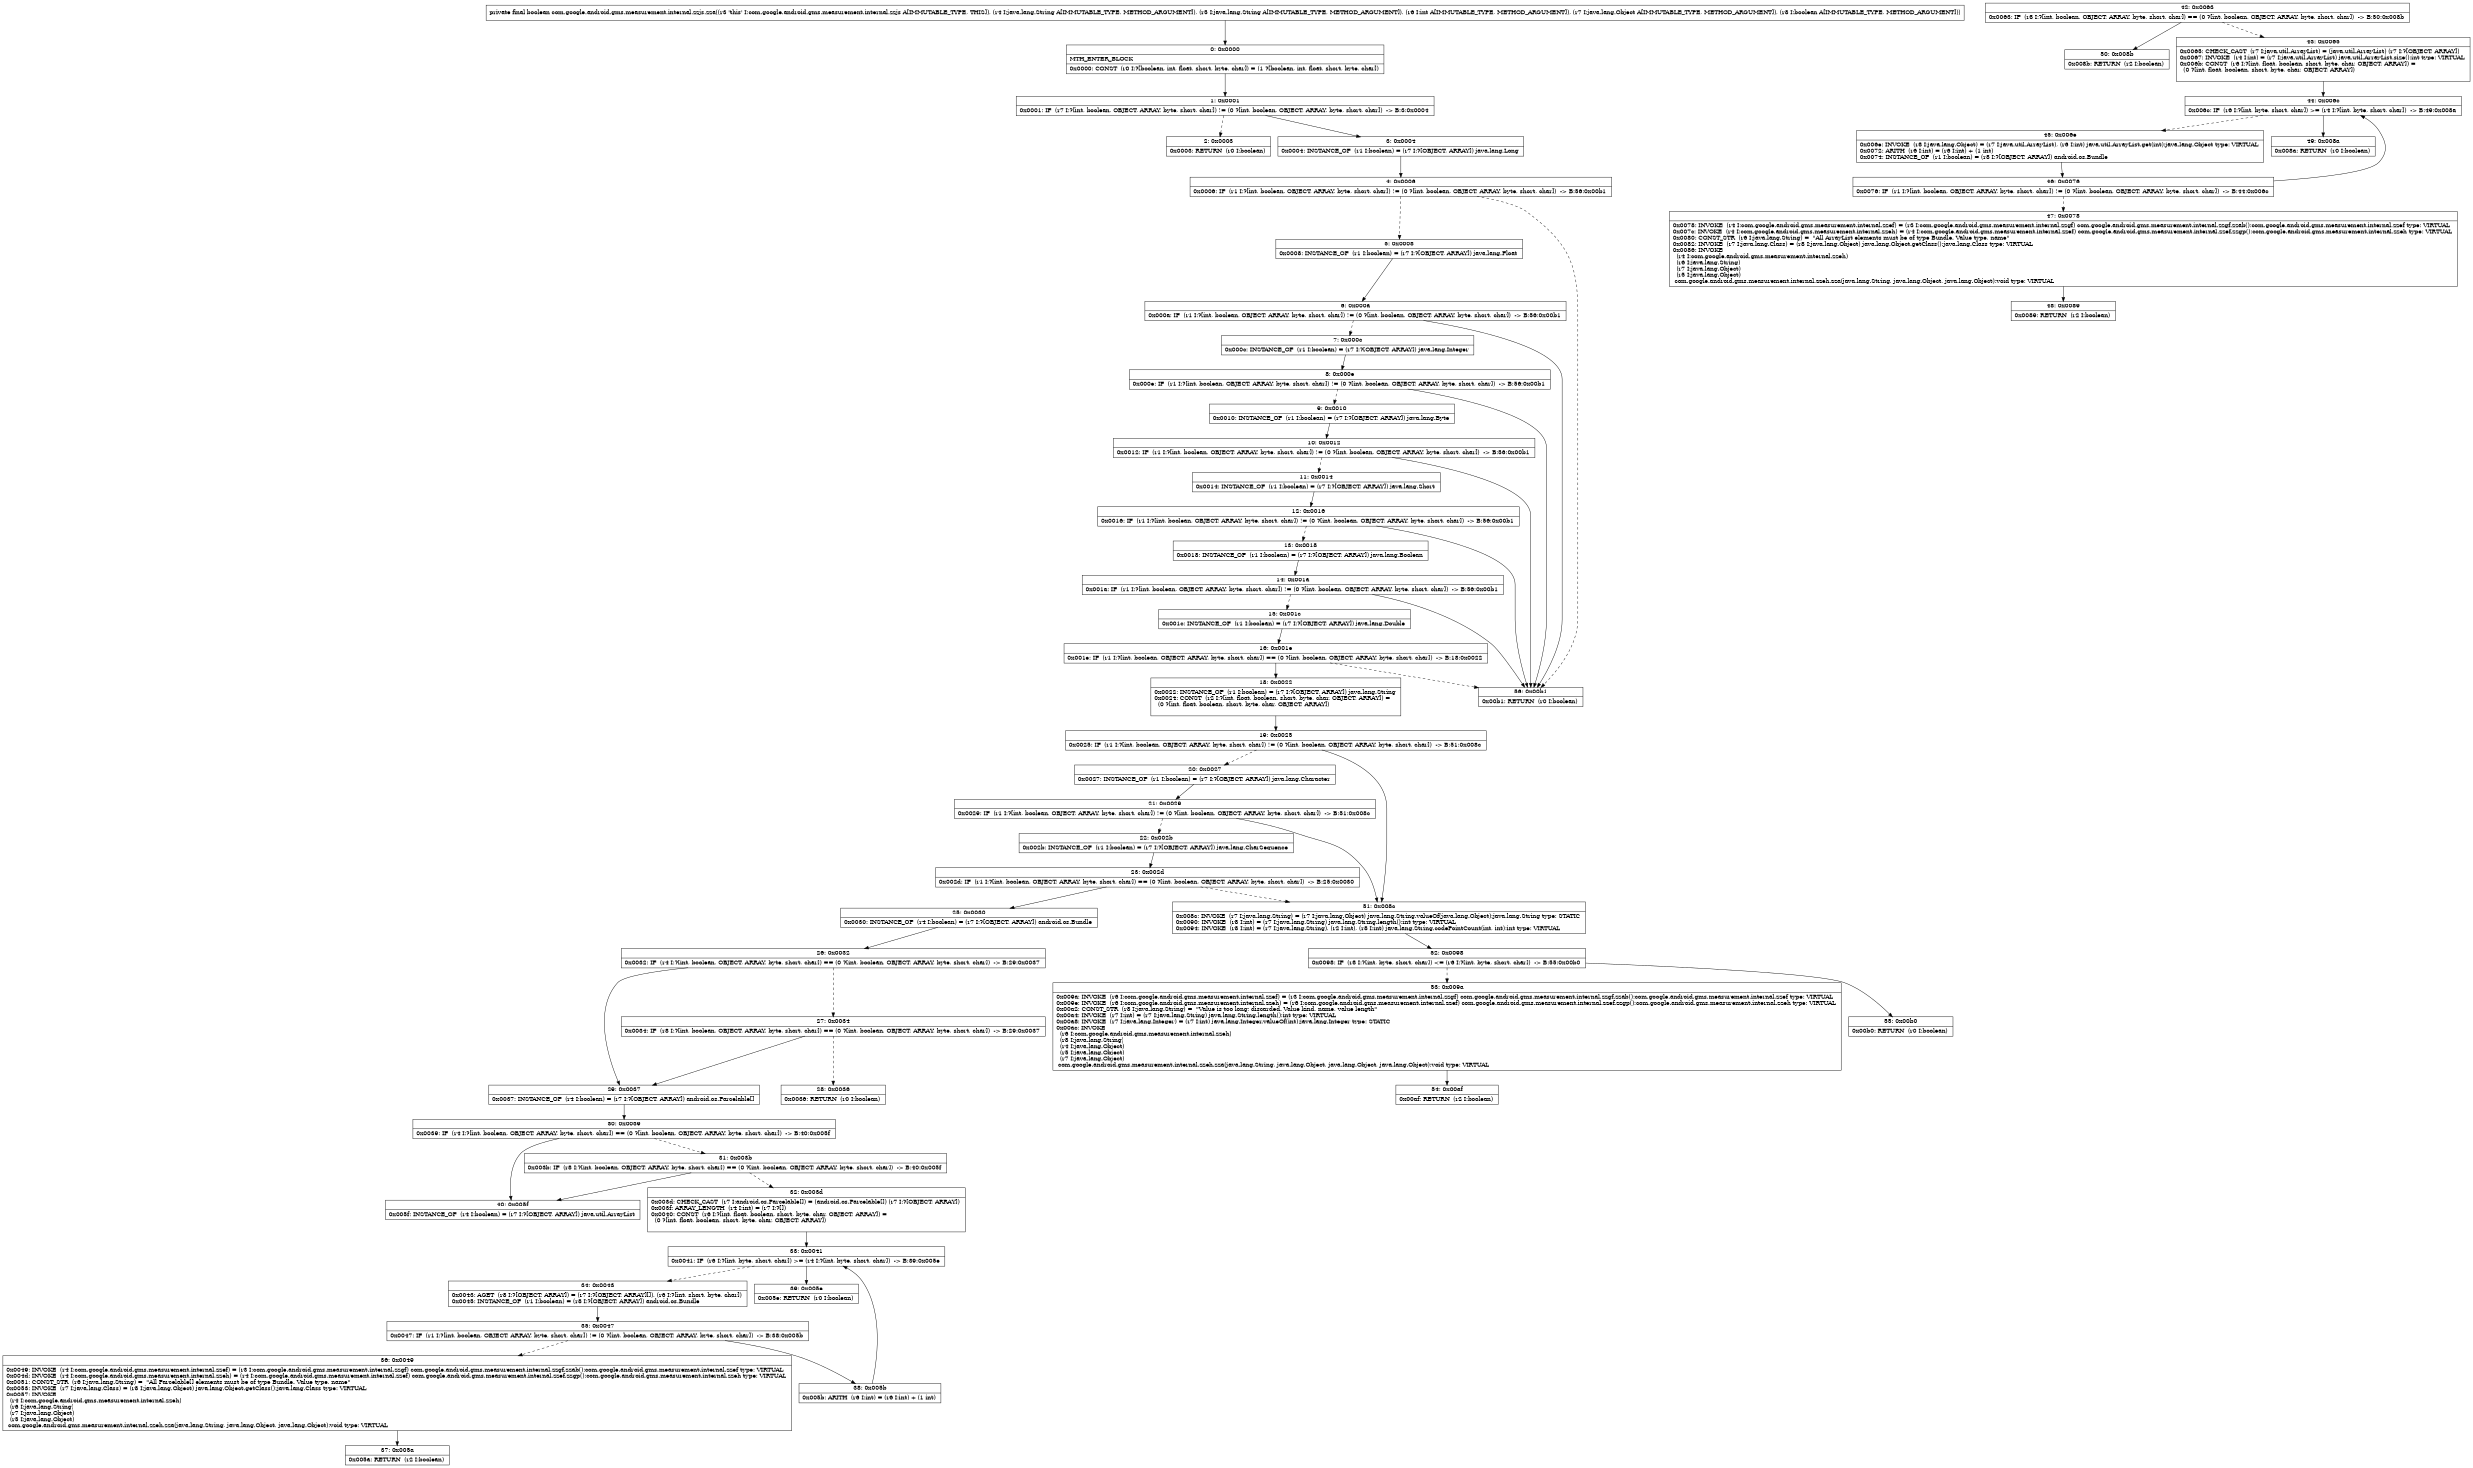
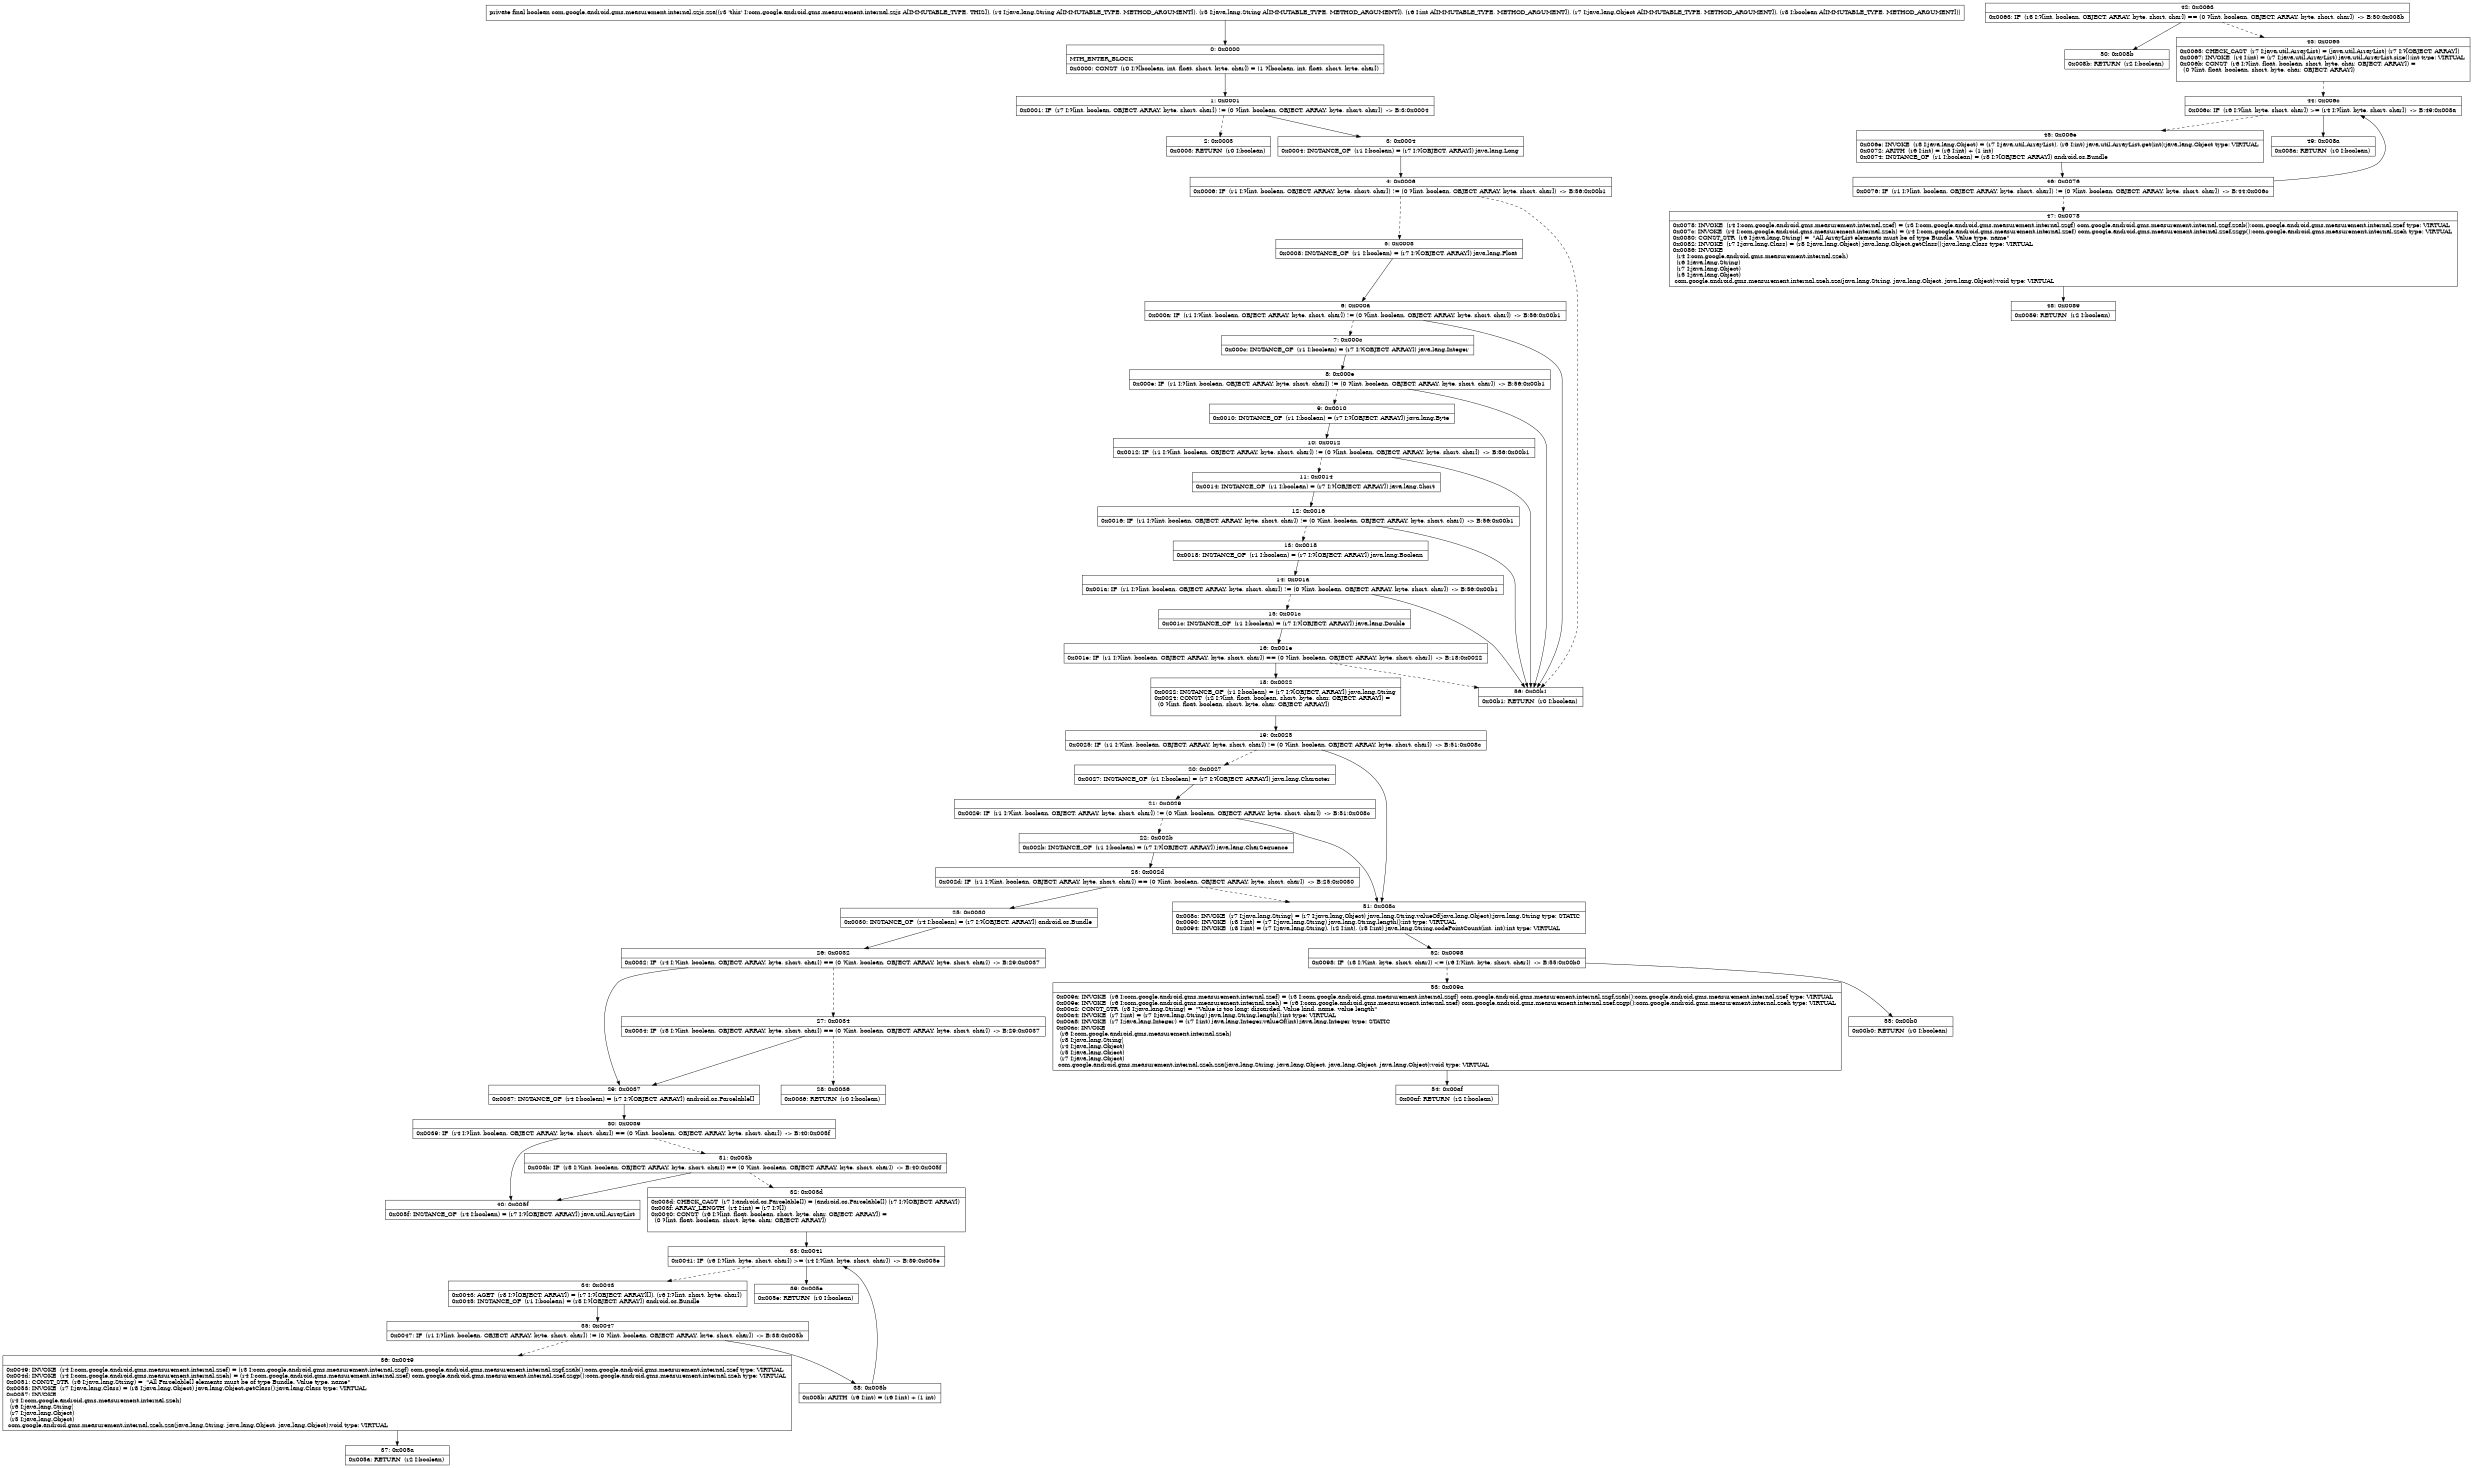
edge "43: 0x0065" -> "44: 0x006c": style solid -> dashed
